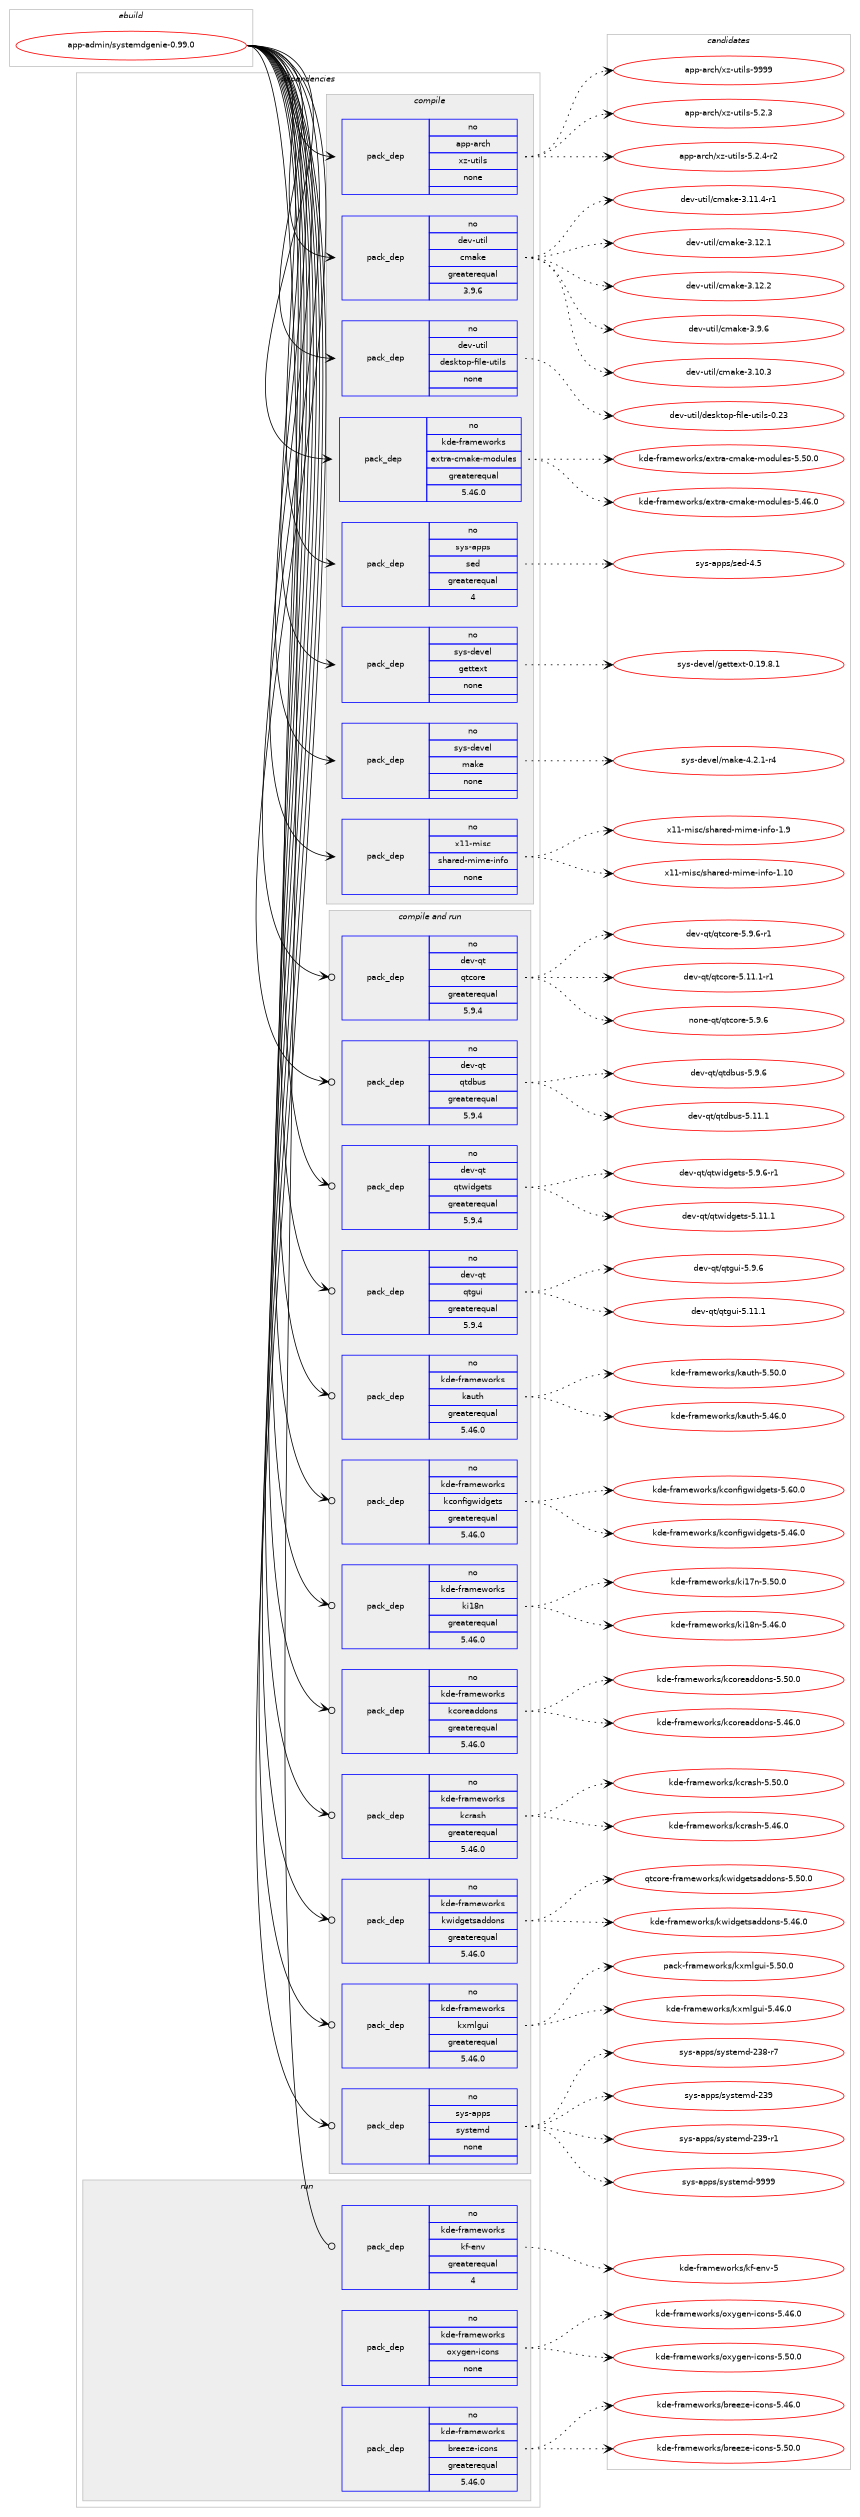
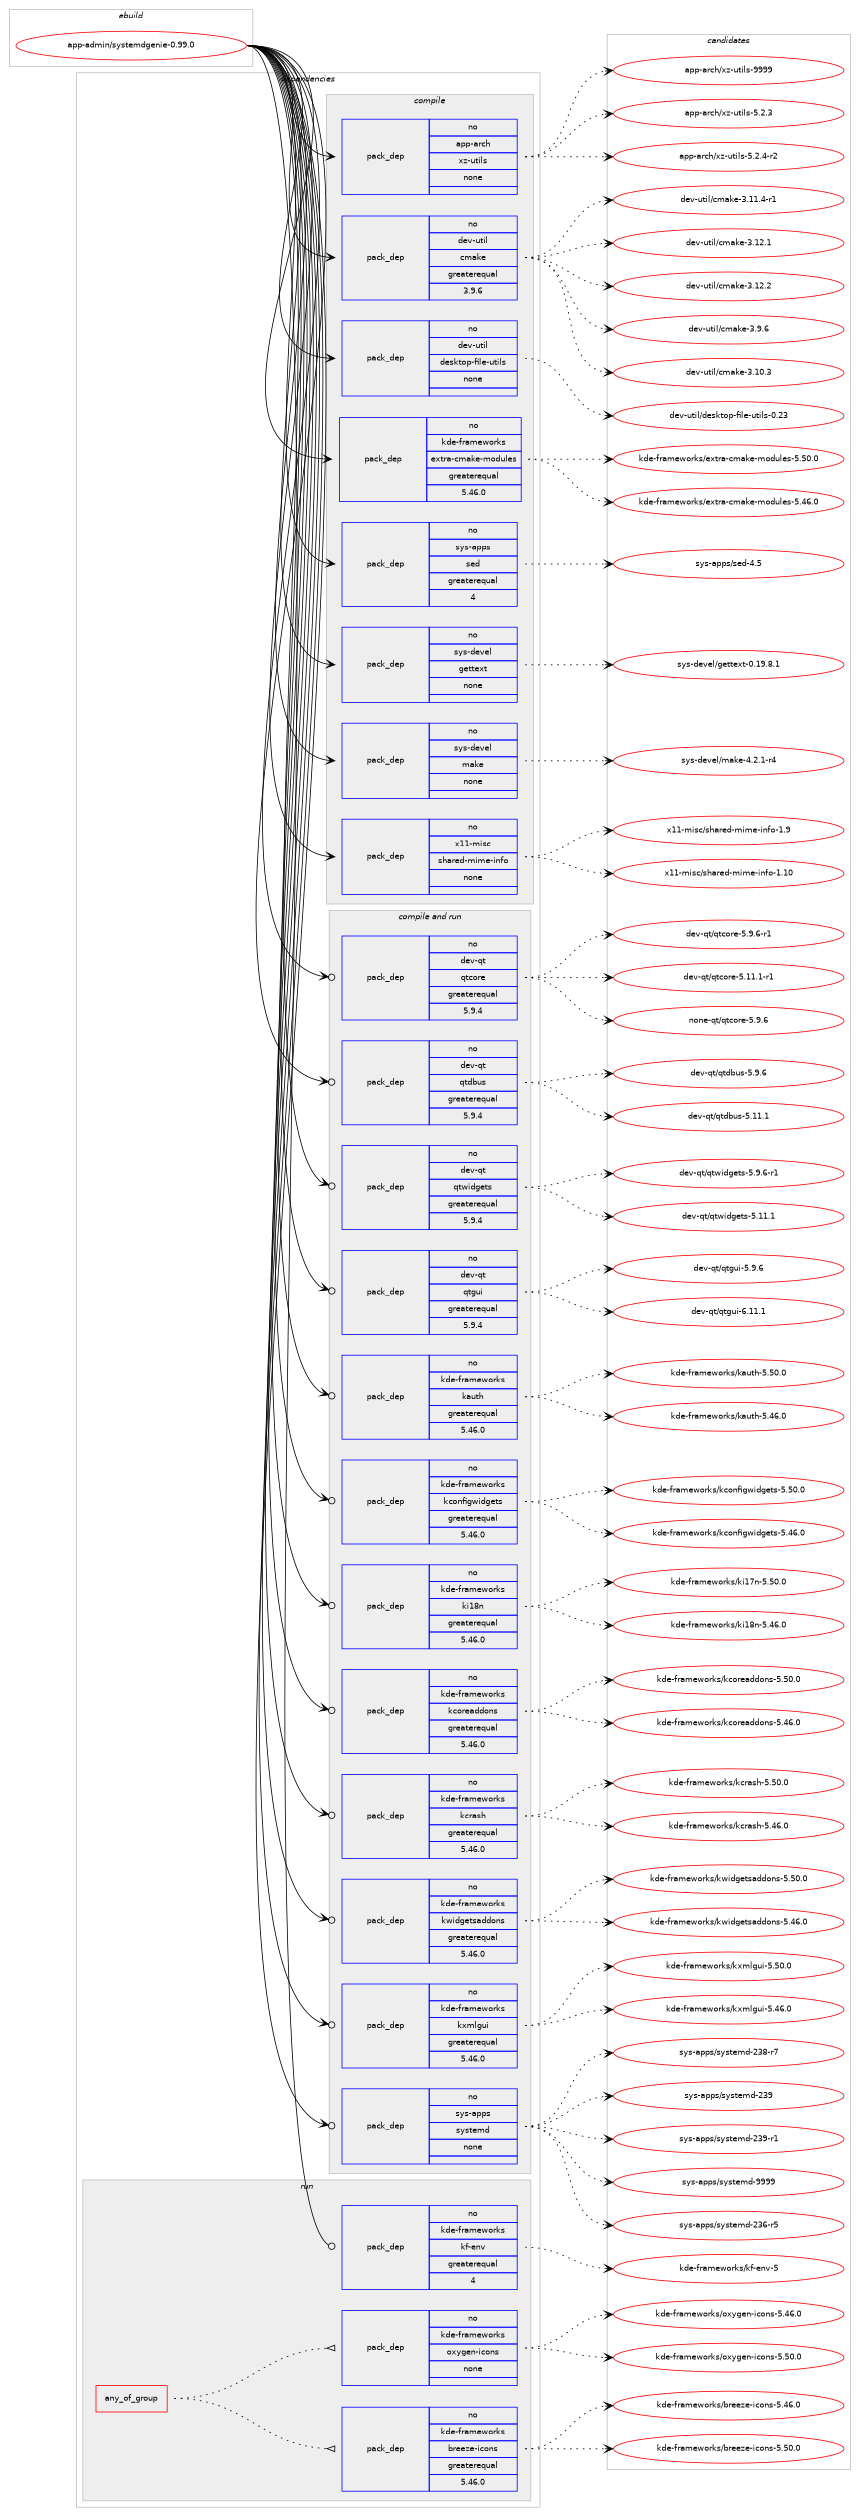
node "dev-qt/qtgui-5.11.1": label "dev-qt/qtgui-5.11.1" -> "dev-qt/qtgui-6.11.1"
node "kde-frameworks/kconfigwidgets-5.60.0": label "kde-frameworks/kconfigwidgets-5.60.0" -> "kde-frameworks/kconfigwidgets-5.50.0"
node "qtcore-frameworks/kwidgetsaddons-5.50.0": label "qtcore-frameworks/kwidgetsaddons-5.50.0" -> "kde-frameworks/kwidgetsaddons-5.50.0"
node "pack-frameworks/kxmlgui-5.50.0": label "pack-frameworks/kxmlgui-5.50.0" -> "kde-frameworks/kxmlgui-5.50.0"
node "sys-apps/systemd-236-r5": added
node "any_of_group": added
